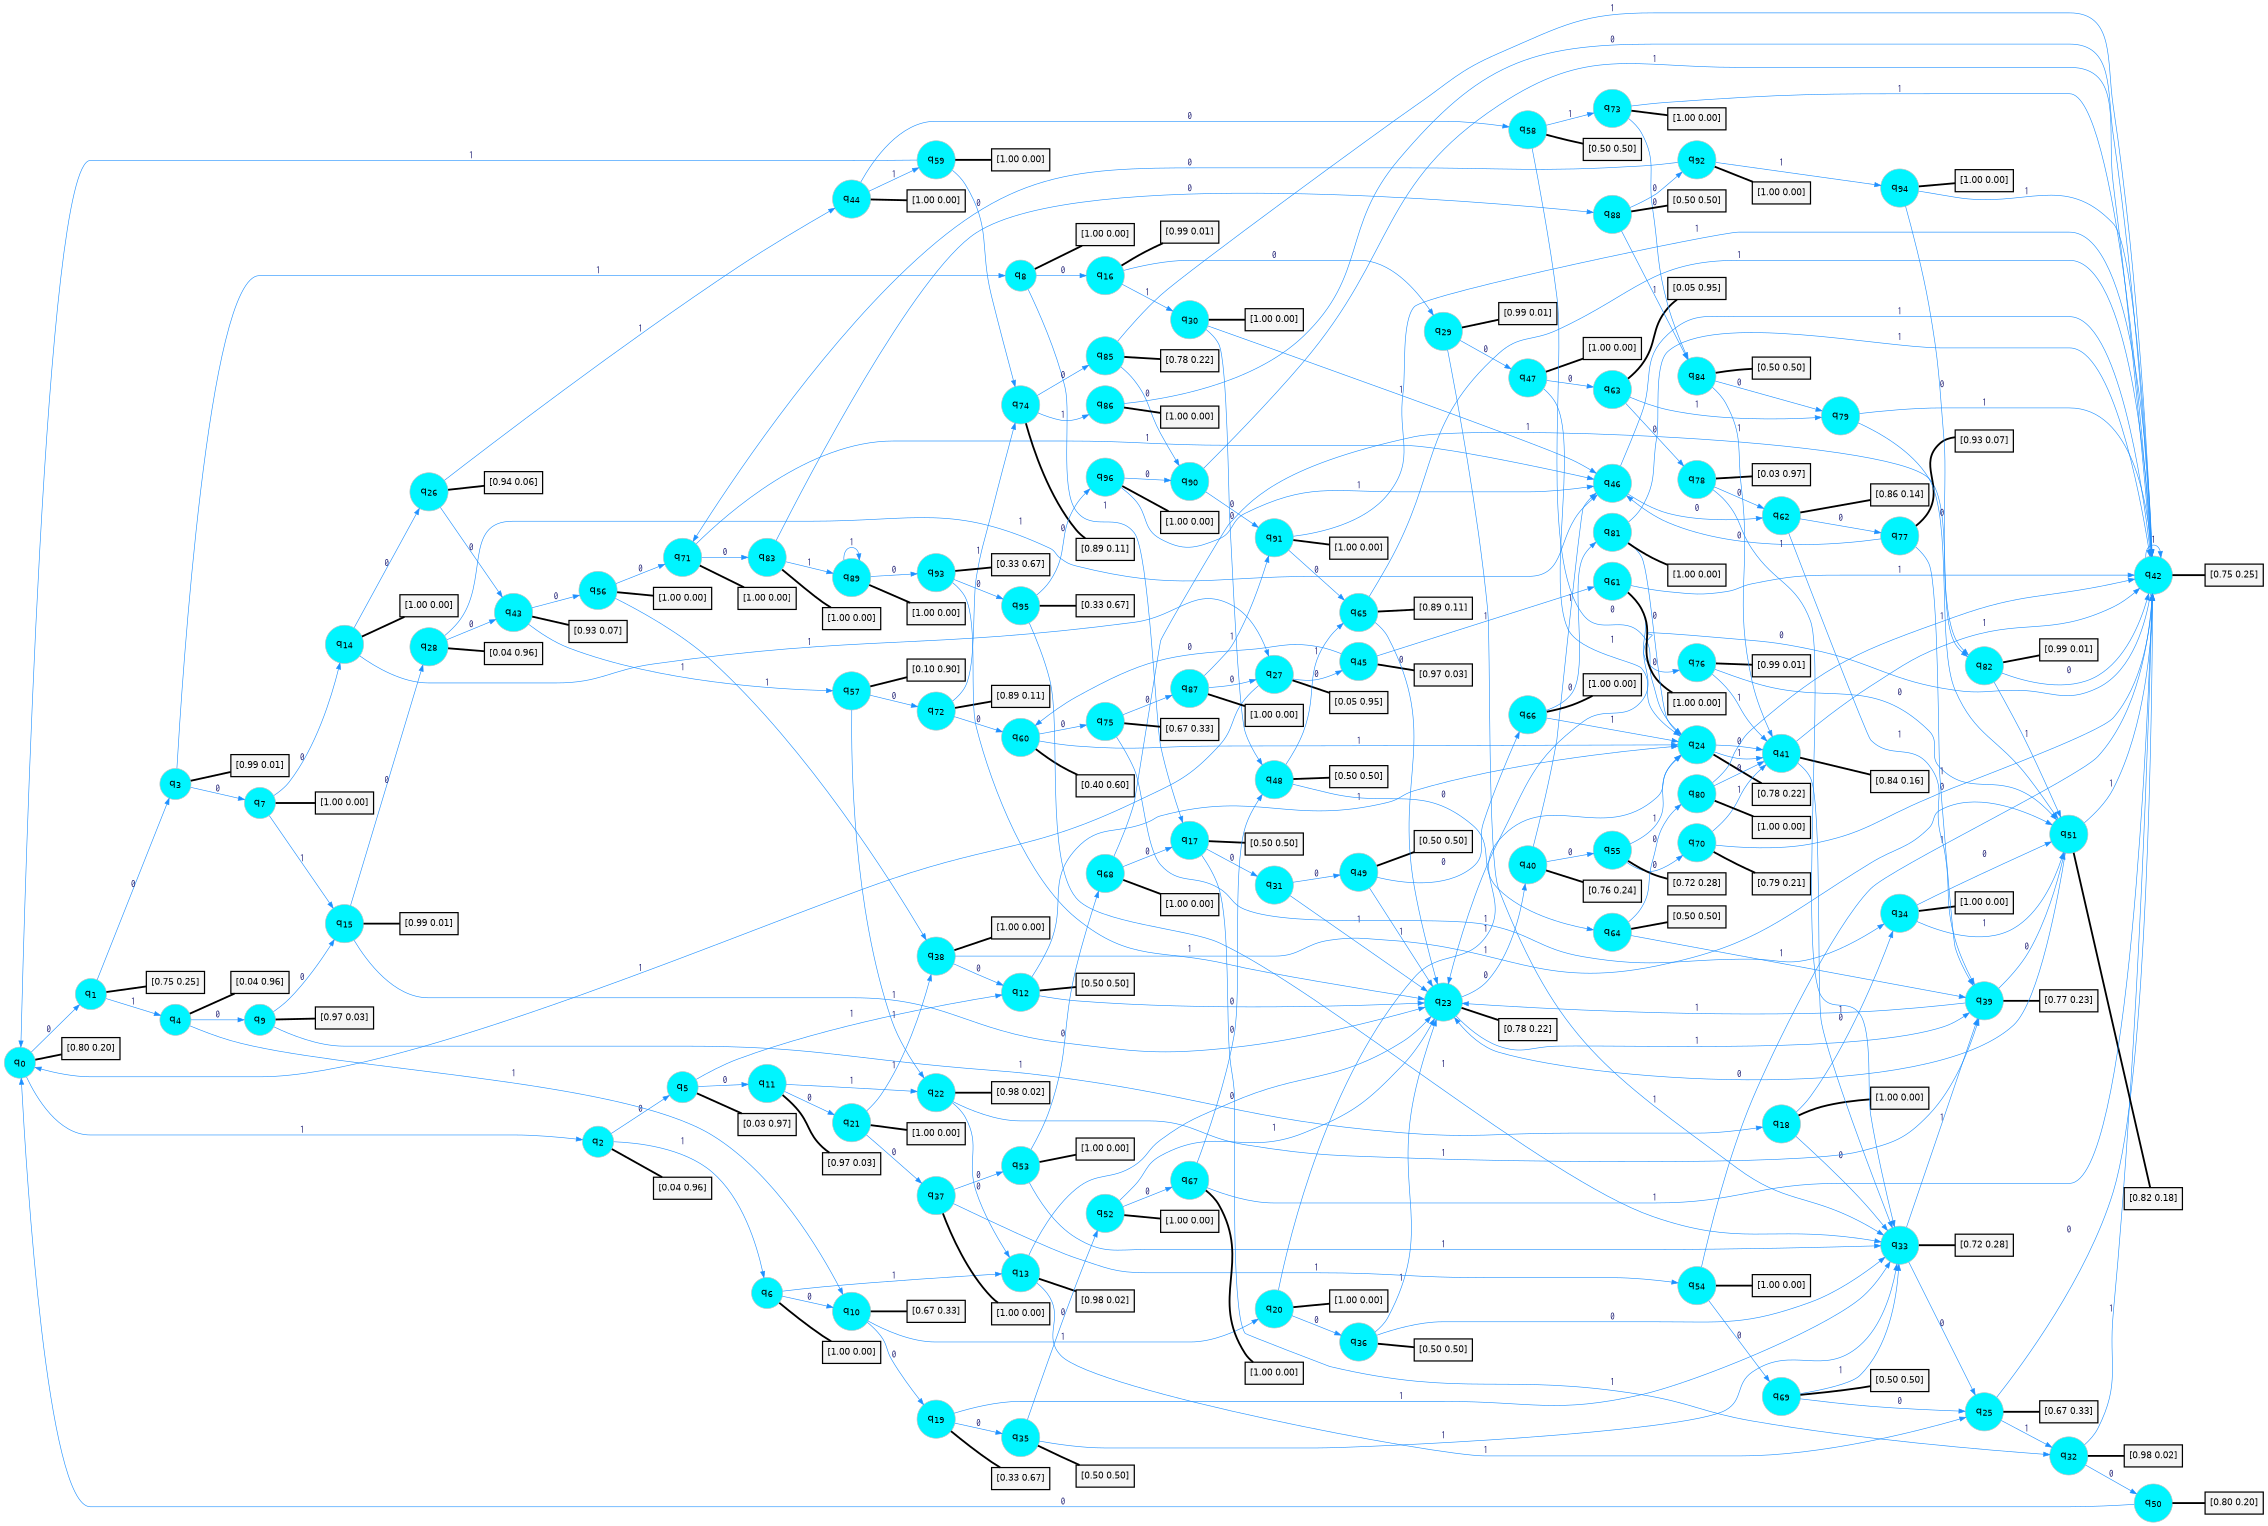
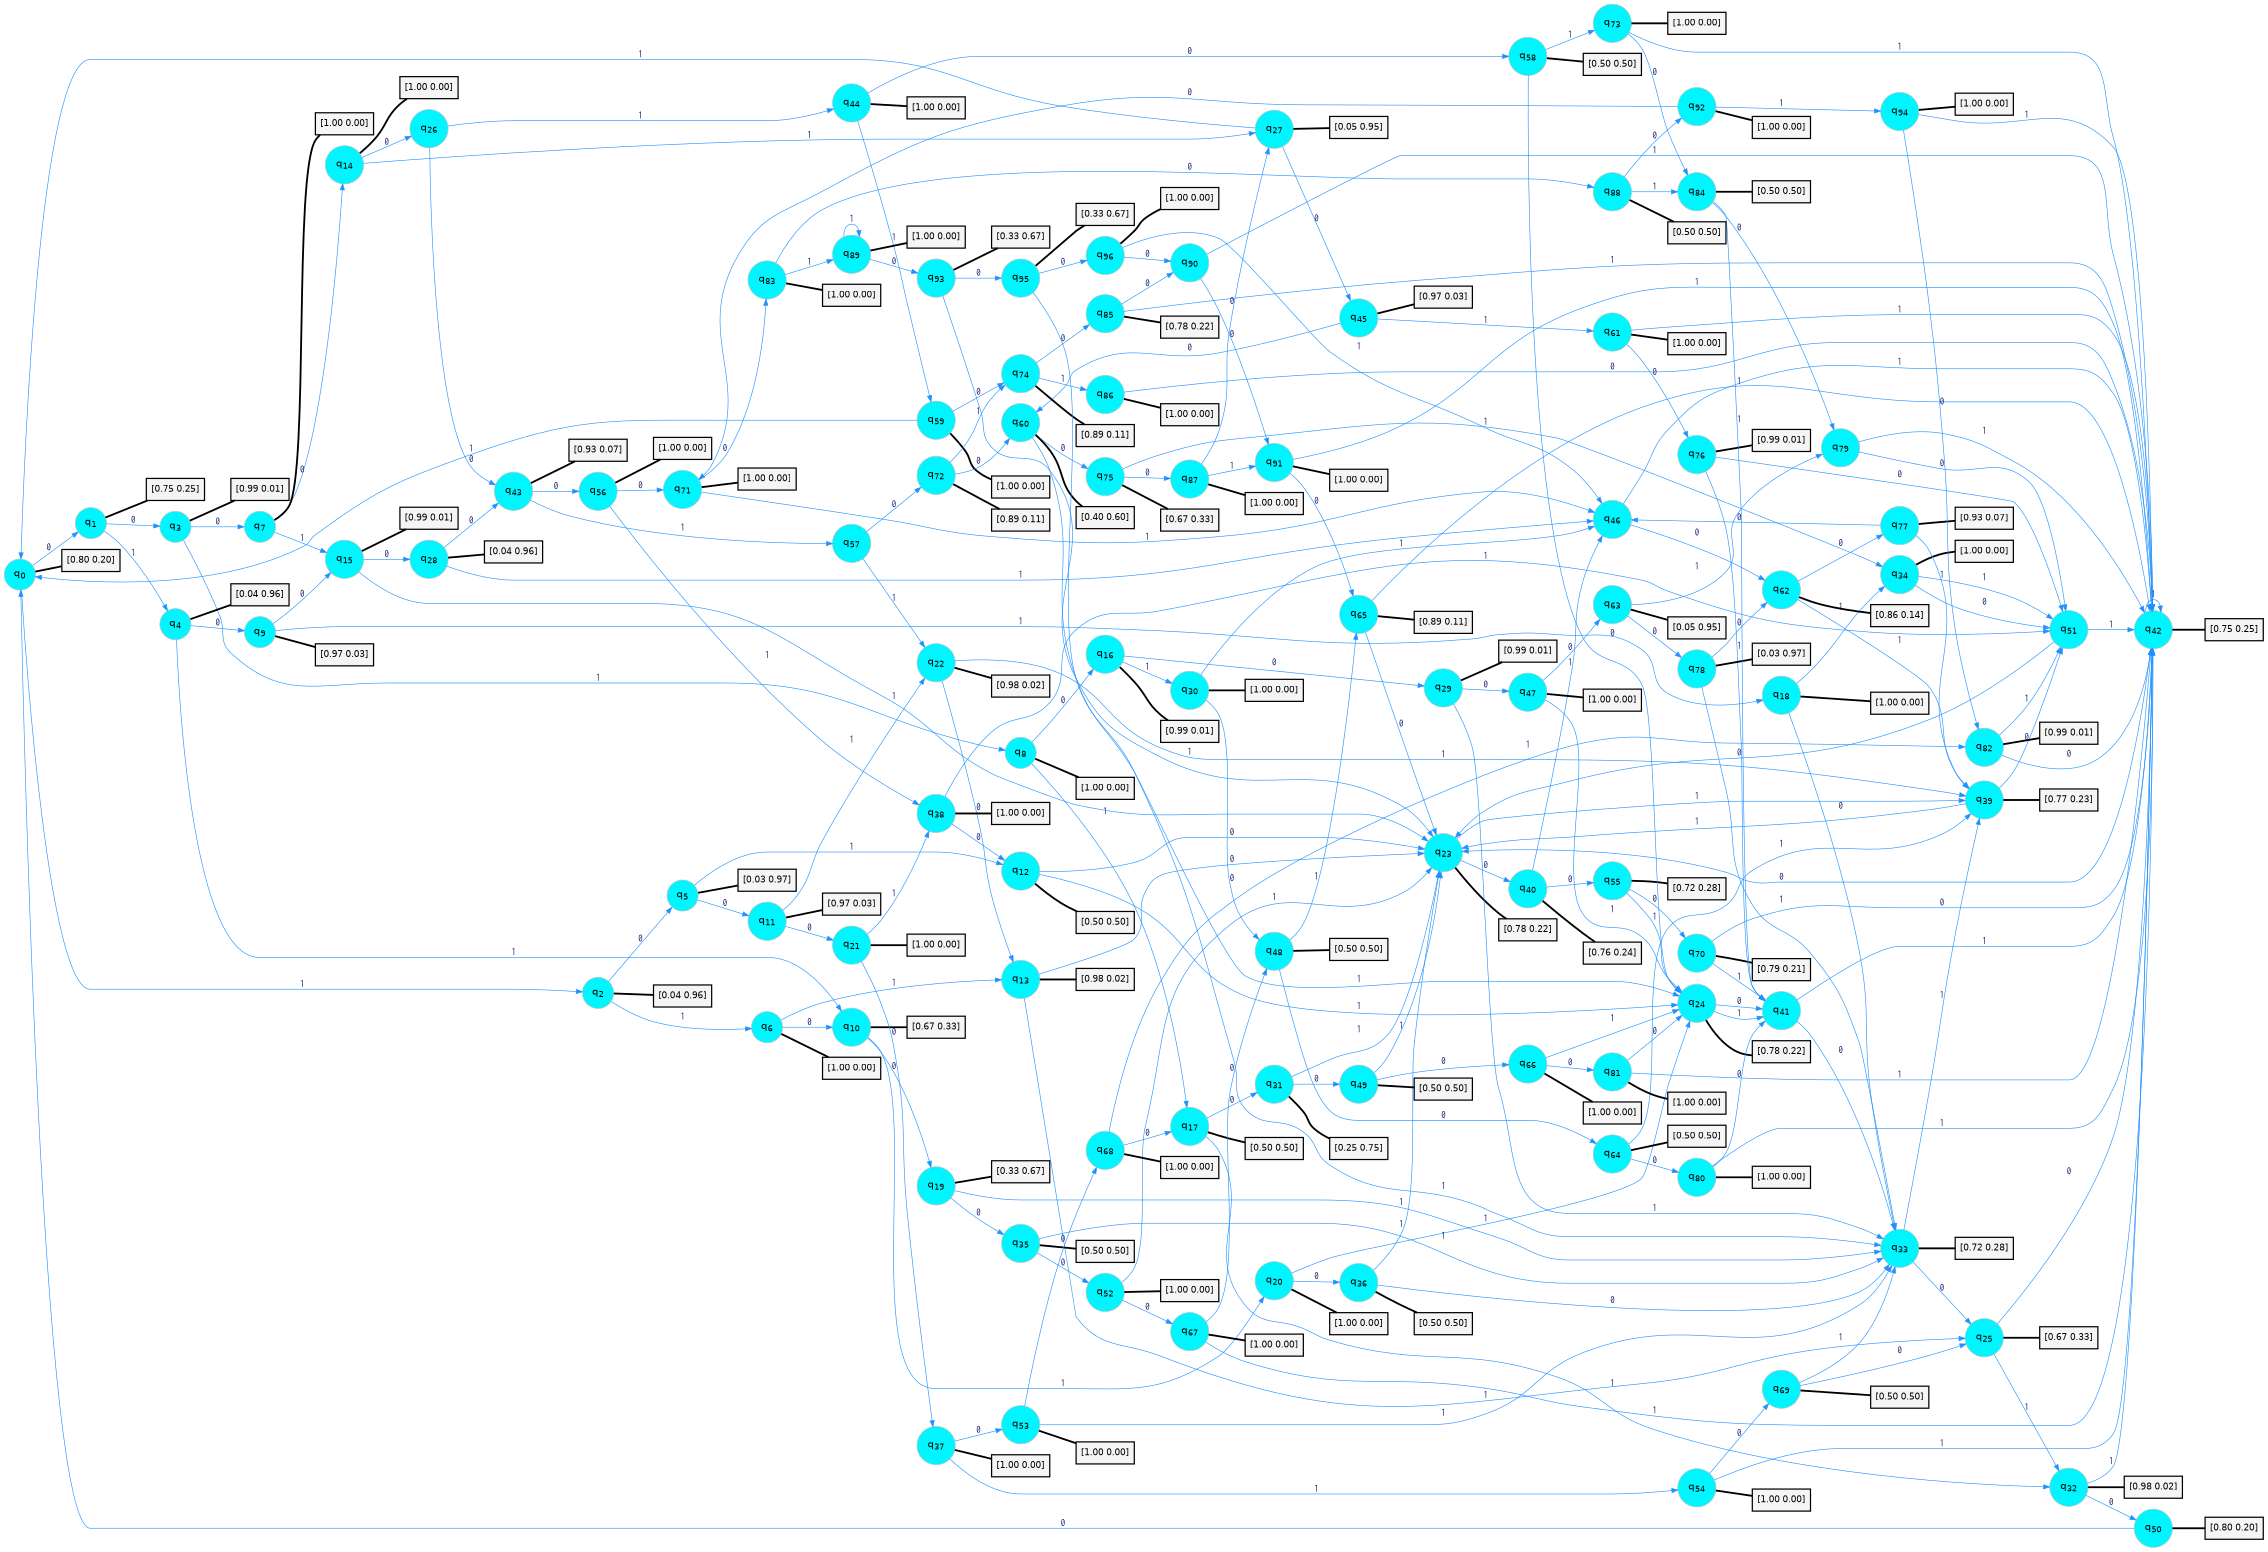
node "[0.94 0.06]": removed
node "[0.10 0.90]": removed
node "[0.84 0.16]": removed
node "[0.25 0.75]": added
node "[0.82 0.18]": removed
